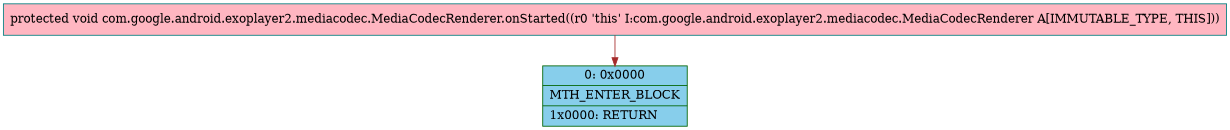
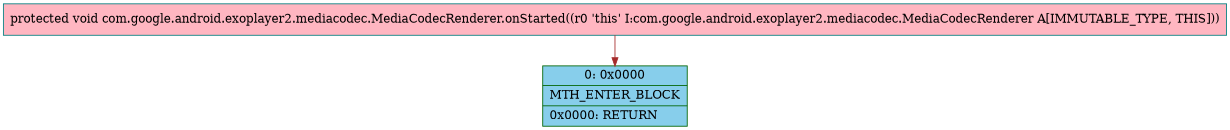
node "0: 0x0000": text "1x0000: RETURN" -> "0x0000: RETURN"
